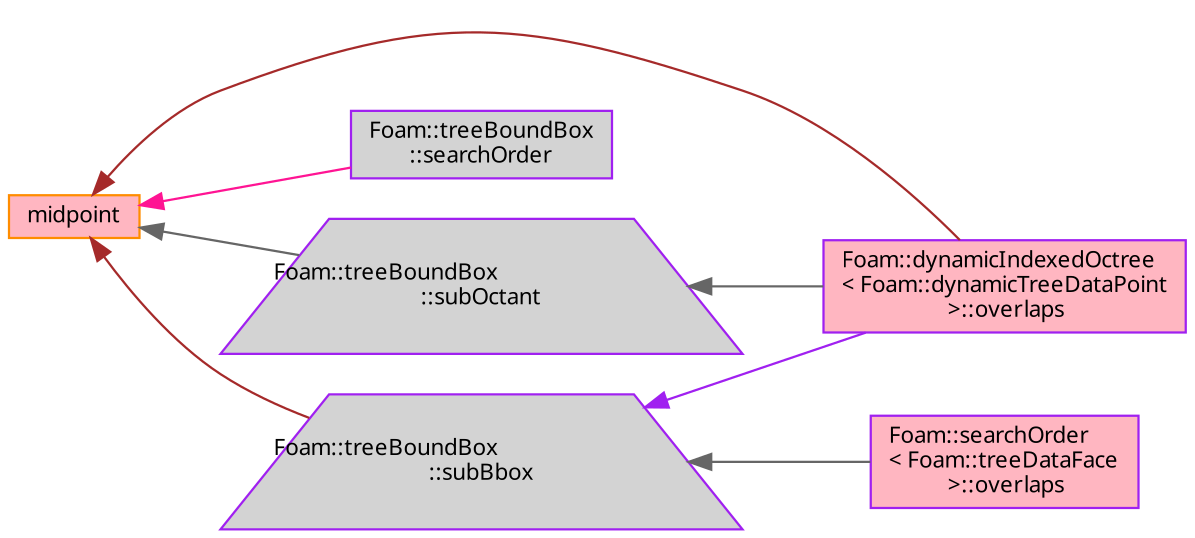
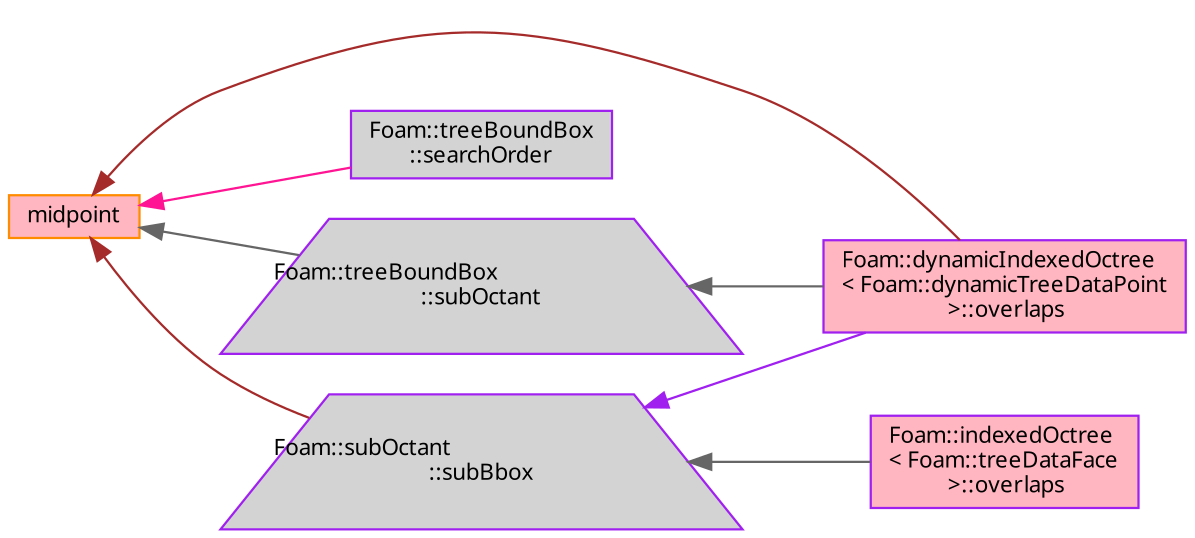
node "Foam::treeBoundBox ::subBbox": label "Foam::treeBoundBox ::subBbox" -> "Foam::subOctant ::subBbox"
node "Foam::searchOrder < Foam::treeDataFace >::overlaps": label "Foam::searchOrder < Foam::treeDataFace >::overlaps" -> "Foam::indexedOctree < Foam::treeDataFace >::overlaps"
